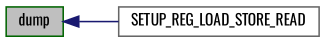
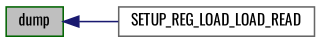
node "SETUP_REG_LOAD_STORE_READ": label "SETUP_REG_LOAD_STORE_READ" -> "SETUP_REG_LOAD_LOAD_READ"
